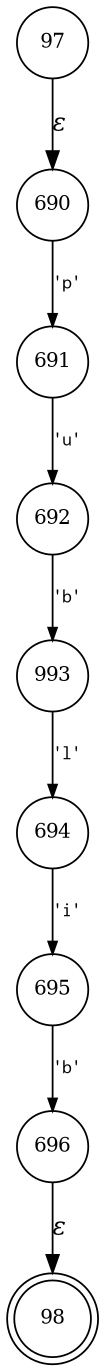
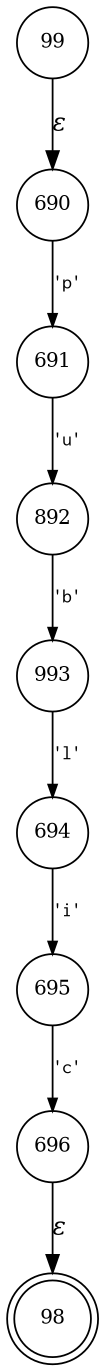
node "97": label "97" -> "99"
node "692": label "692" -> "892"
edge "695" -> "696": label "'b'" -> "'c'"
